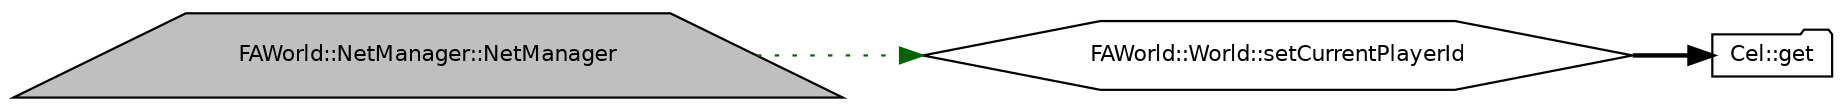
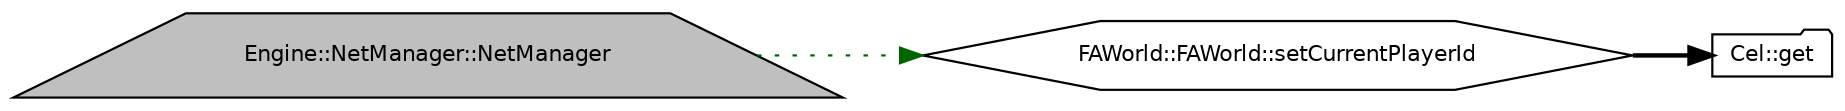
node "FAWorld::NetManager::NetManager": label "FAWorld::NetManager::NetManager" -> "Engine::NetManager::NetManager"
node "FAWorld::World::setCurrentPlayerId": label "FAWorld::World::setCurrentPlayerId" -> "FAWorld::FAWorld::setCurrentPlayerId"
